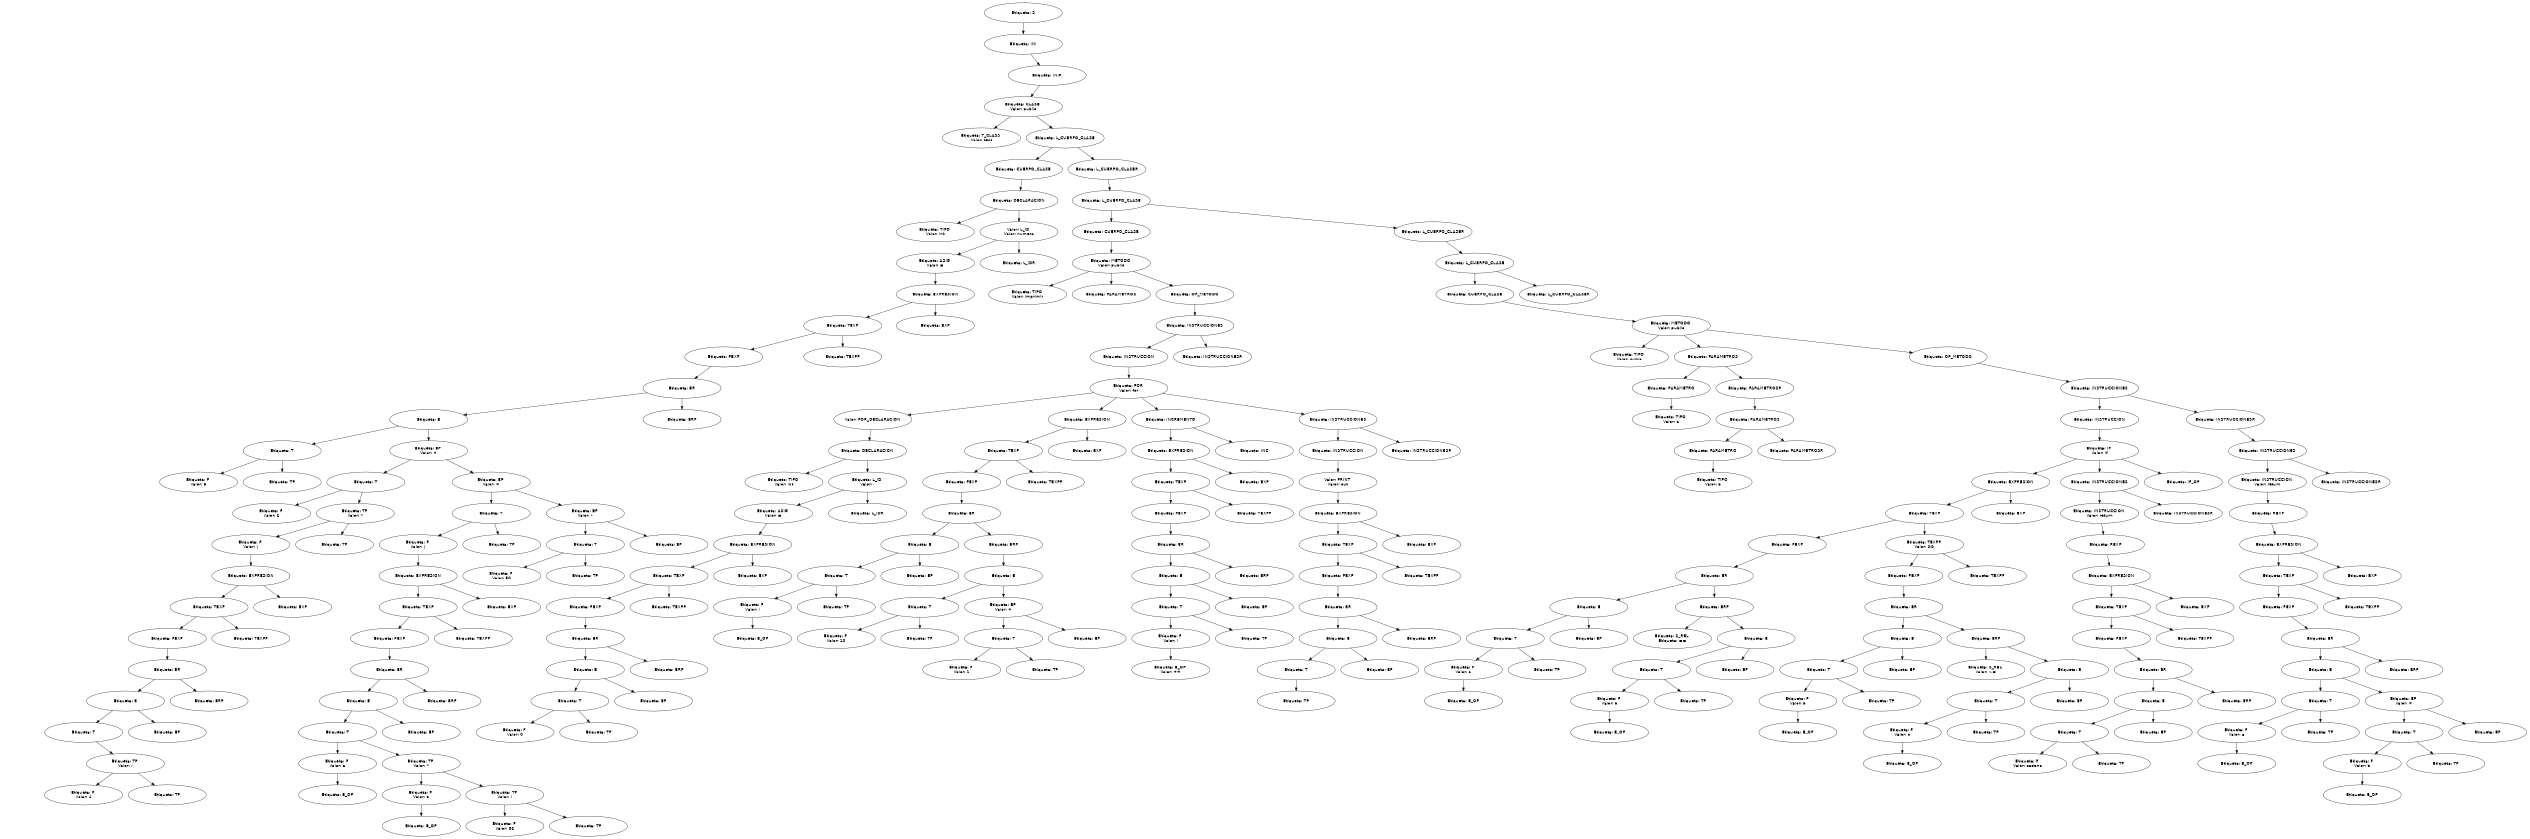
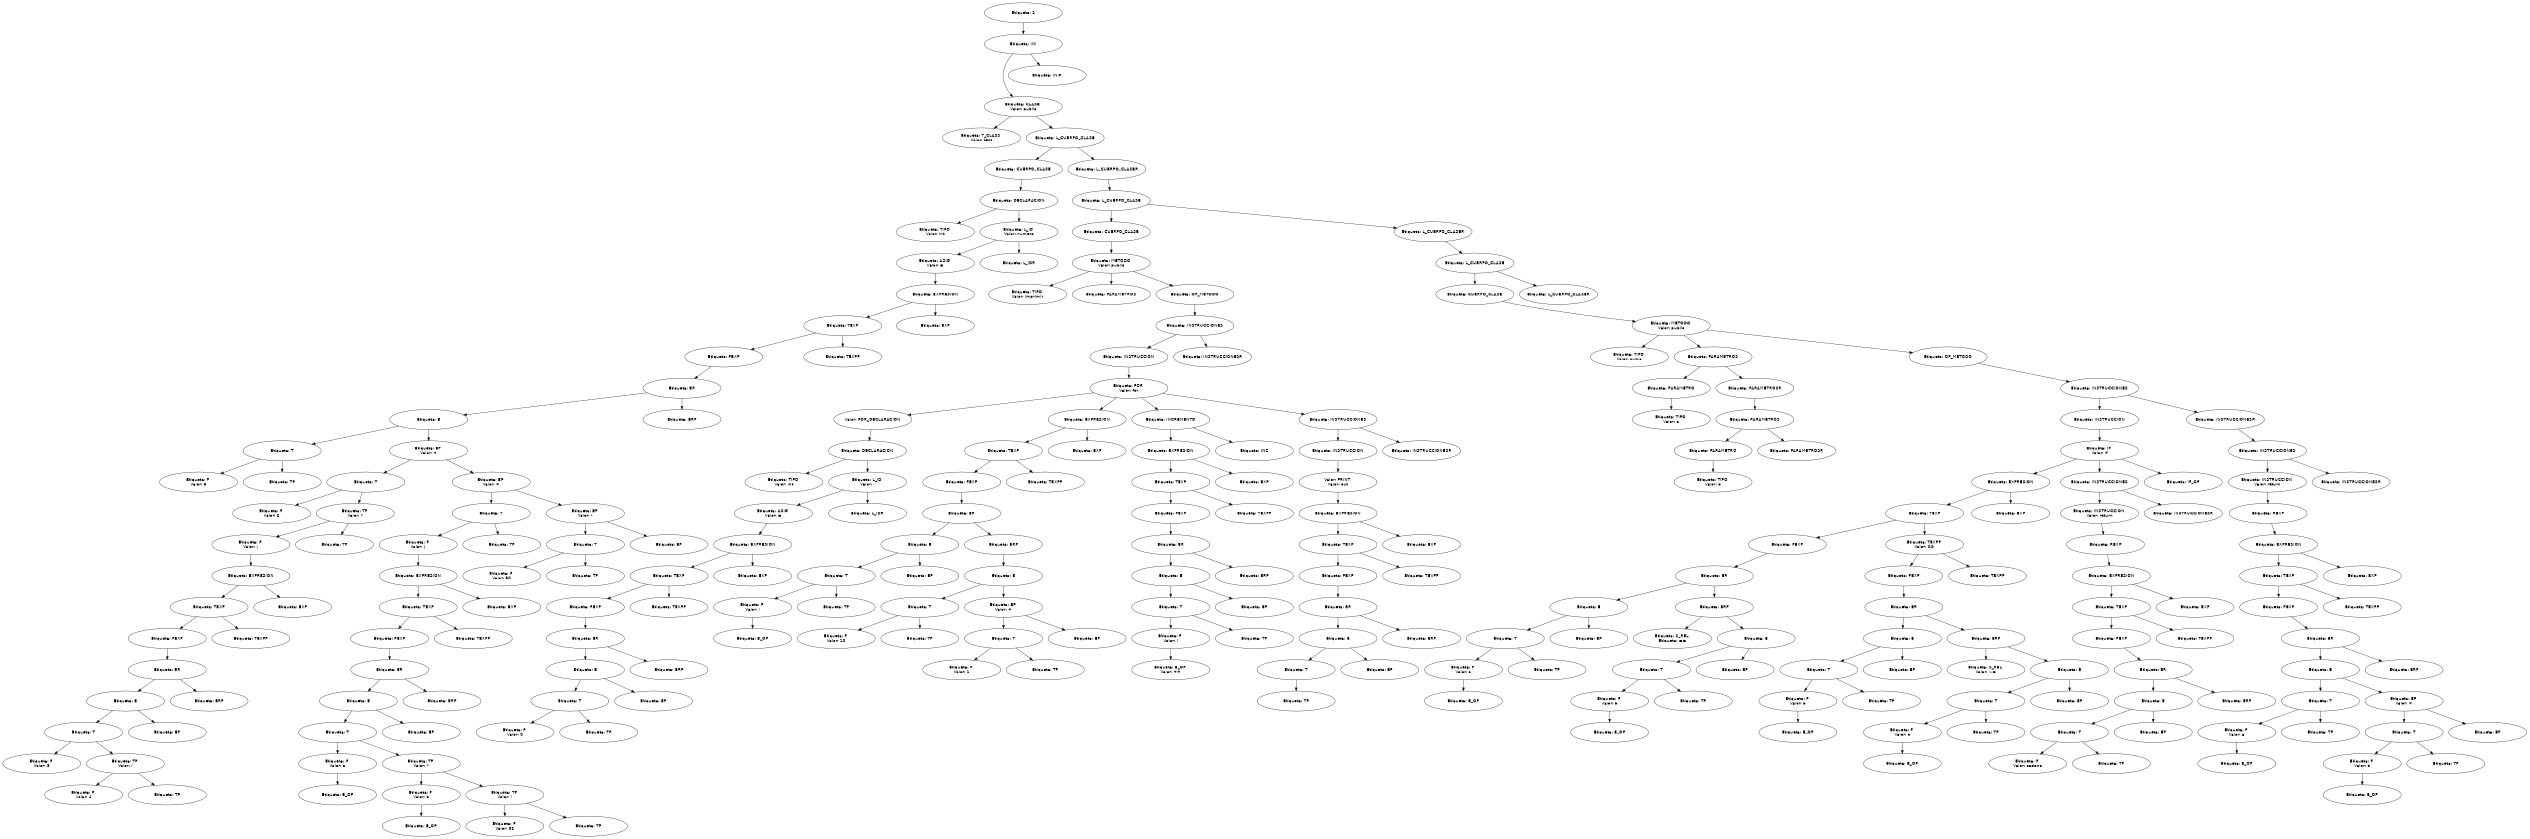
edge "Etiqueta: INIR" -> "Etiqueta: CLASE Valor: public": now "Etiqueta: INI" -> "Etiqueta: CLASE Valor: public"
node "Valor: L_ID Valor: numero": label "Valor: L_ID Valor: numero" -> "Etiqueta: L_ID Valor: numero"
node "Etiqueta: F Valor: 8": added
